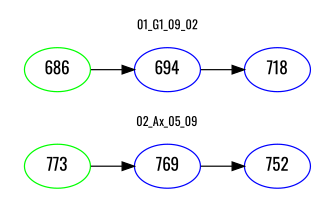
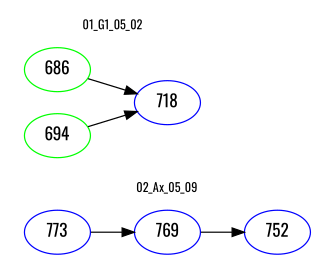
cluster "01_G1_09_02": label "01_G1_09_02" -> "01_G1_05_02"
edge "686" -> "694": now "686" -> "718"
node "694": color blue -> green
node "773": color green -> blue
